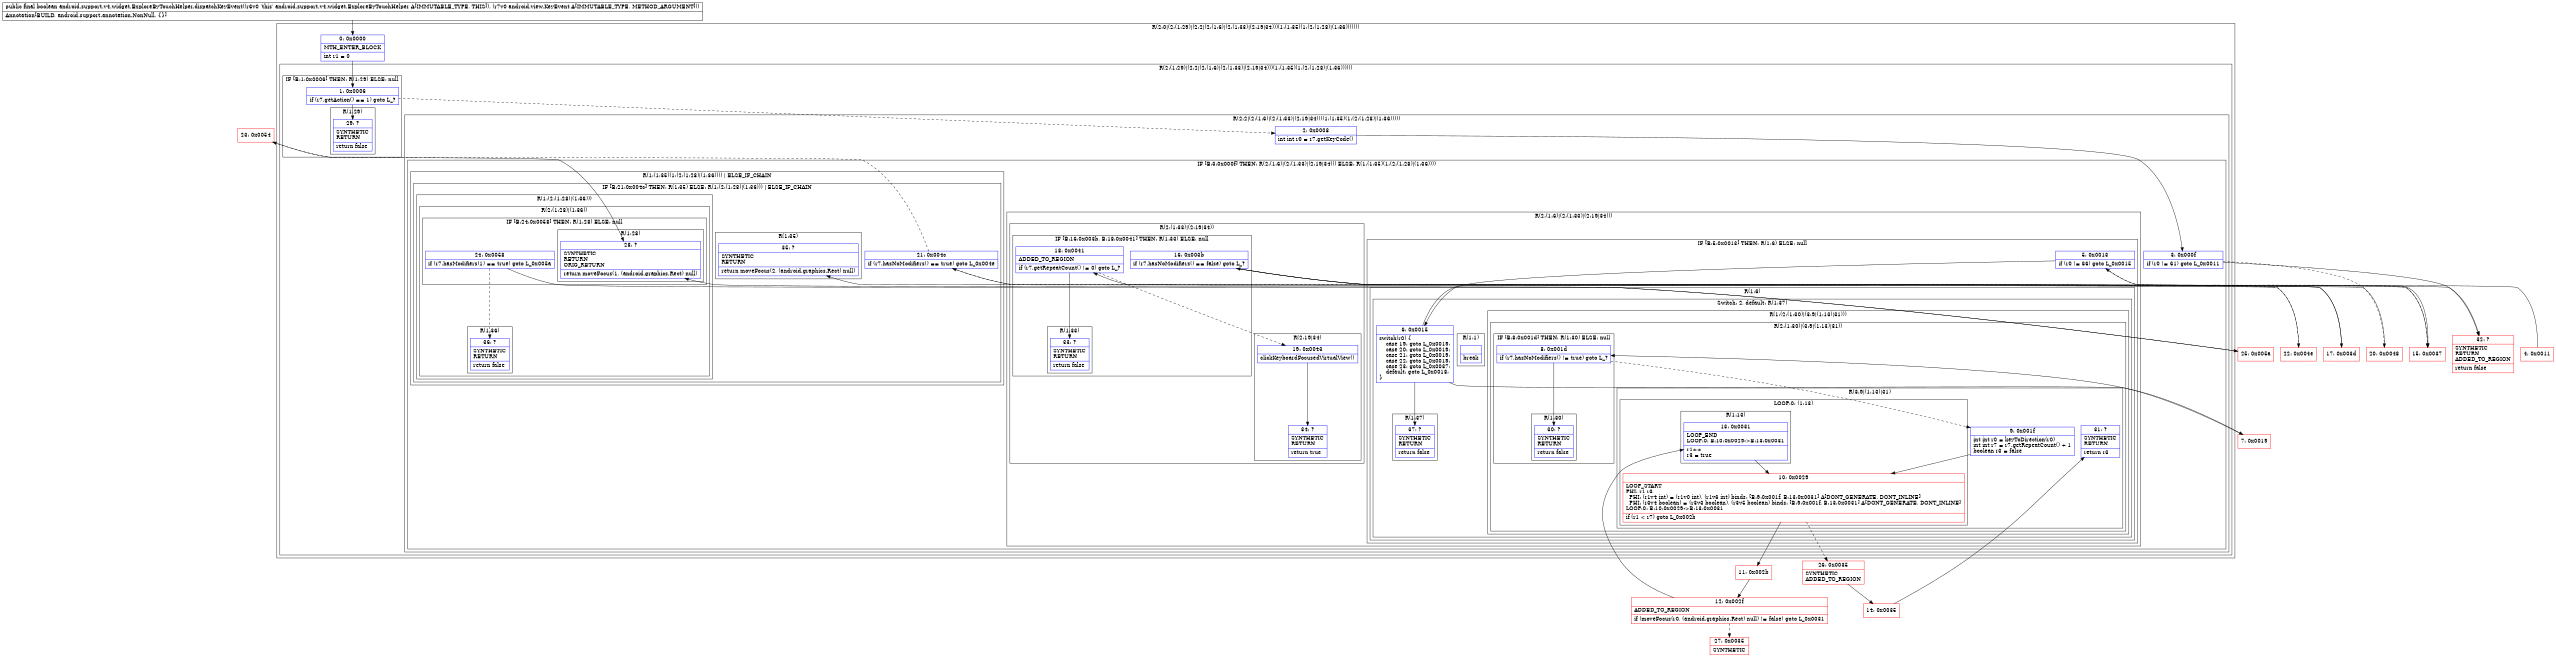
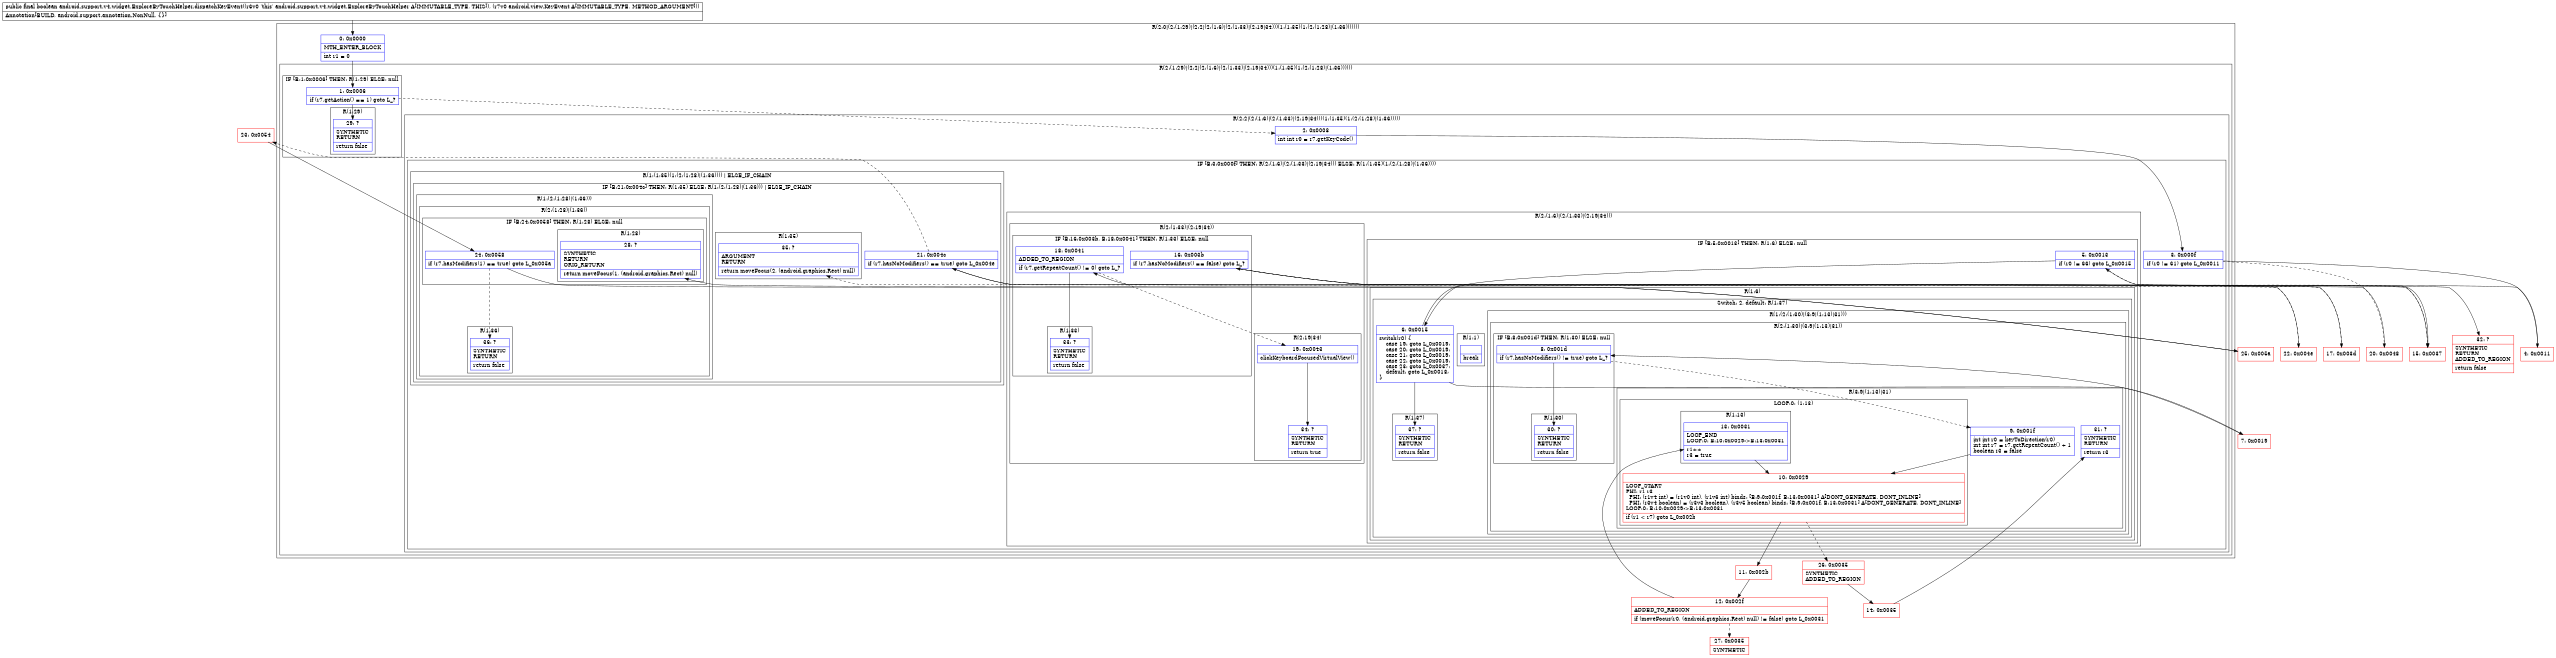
edge "23: 0x0054" -> "28: ?": now "23: 0x0054" -> "24: 0x0058"
node "35: ?": text "SYNTHETIC" -> "ARGUMENT"
edge "3: 0x000f" -> "32: ?": now "3: 0x000f" -> "4: 0x0011"
edge "22: 0x004e" -> "35: ?": style solid -> dashed
edge "21: 0x004c" -> "22: 0x004e": style dashed -> solid
edge "16: 0x003b" -> "17: 0x003d": style solid -> dashed
